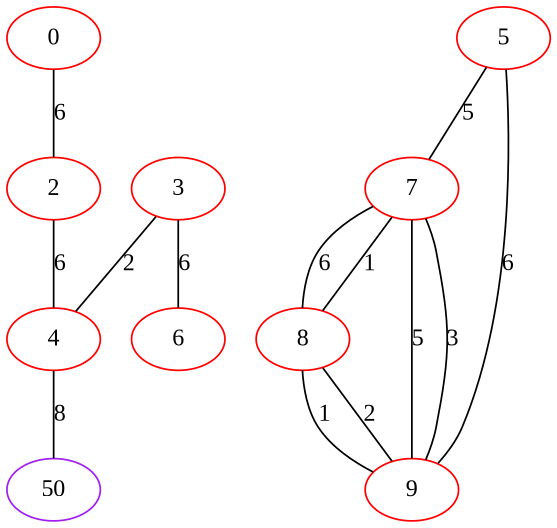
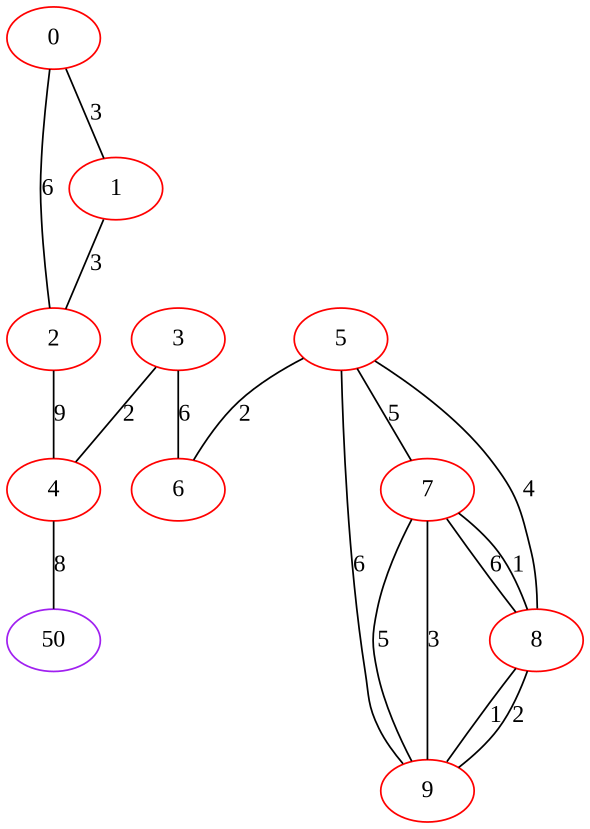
node "1": added
edge "2" -- "4": label "6" -> "9"
edge "5" -- "6": added, label "2"
edge "5" -- "8": added, label "4"
